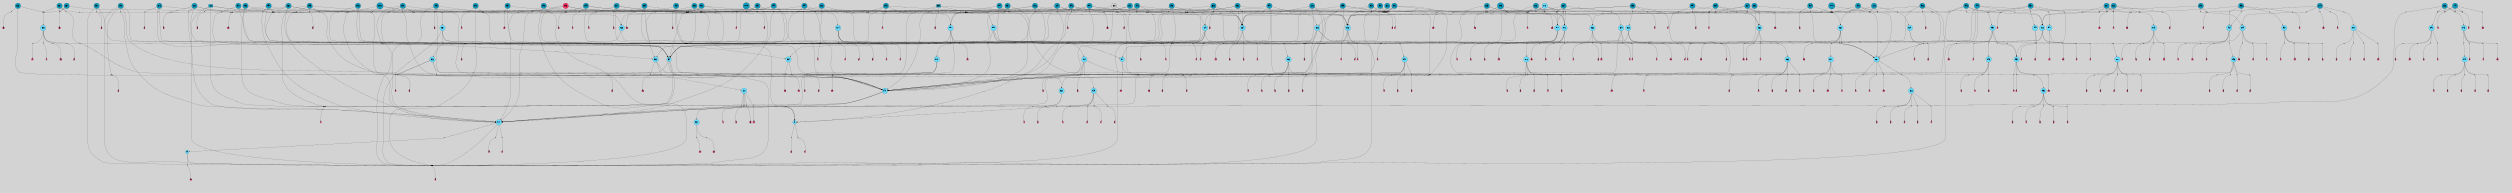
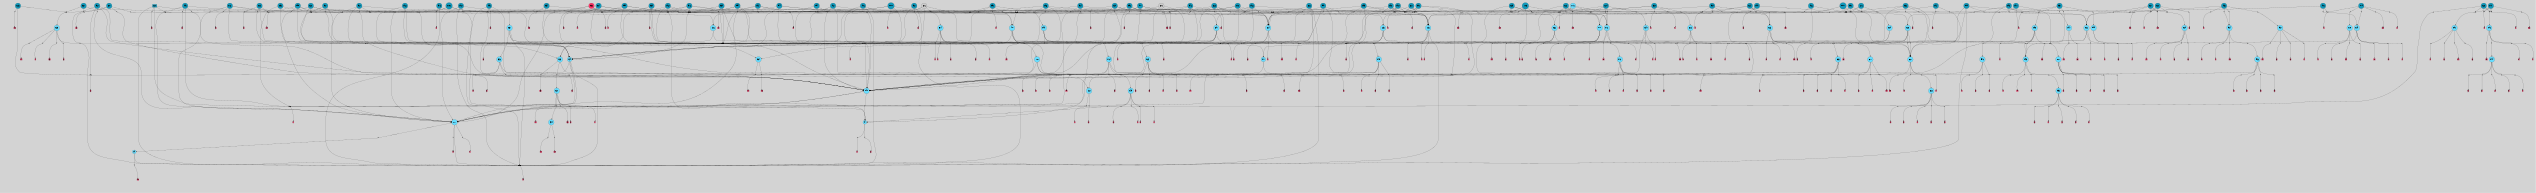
node "T876": fillcolor #1199bb -> #cccccc
node "T924": shape box -> circle
node "T971": added
